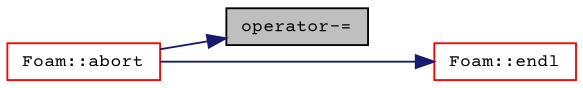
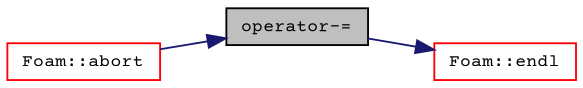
edge "Foam::abort" -> "Foam::endl": now "operator-=" -> "Foam::endl"
